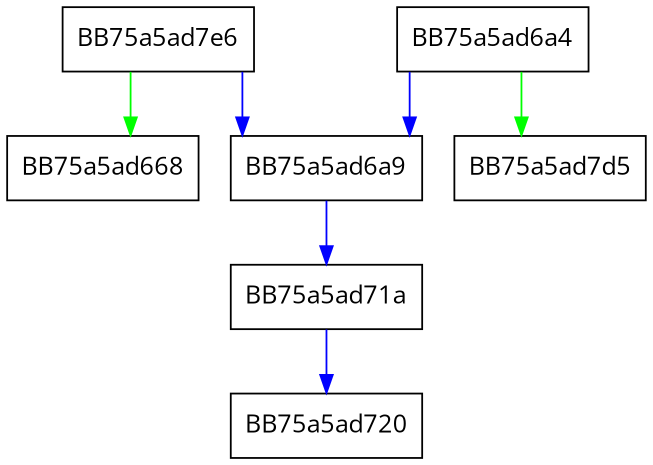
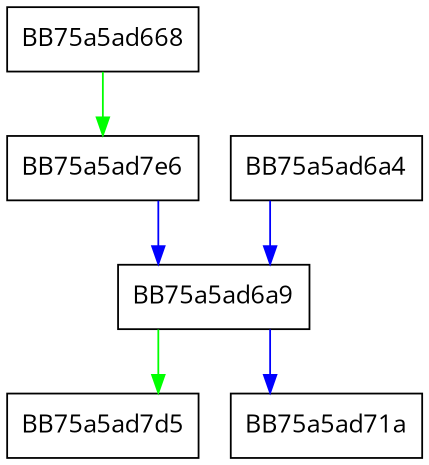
edge "BB75a5ad7e6" -> "BB75a5ad668": reversed
edge "BB75a5ad6a4" -> "BB75a5ad7d5": now "BB75a5ad6a9" -> "BB75a5ad7d5"
node "BB75a5ad720": removed
